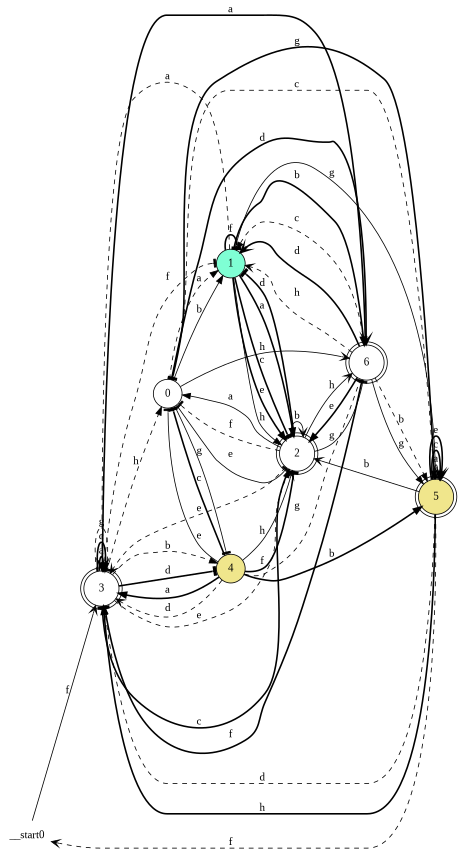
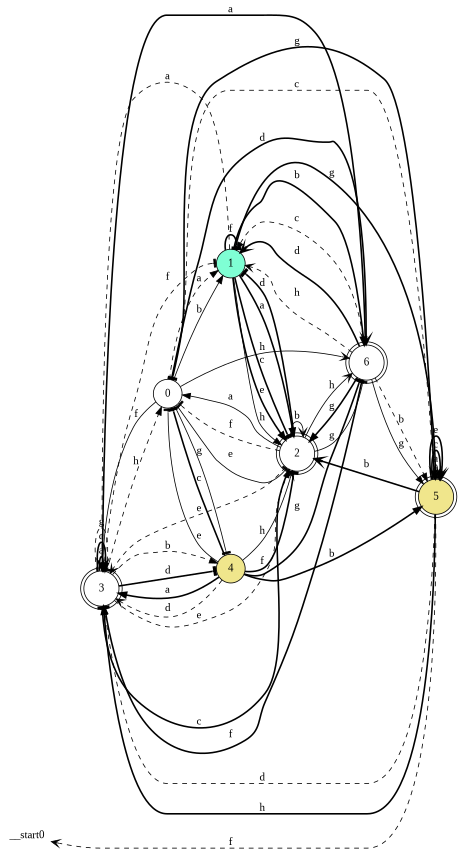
edge "1" -> "5": style solid -> bold
edge "6" -> "2": label "e" -> "g"
edge "5" -> "2": style solid -> bold
edge "4" -> "6": style dashed -> bold
edge "__start0" -> "3": now "0" -> "3"
